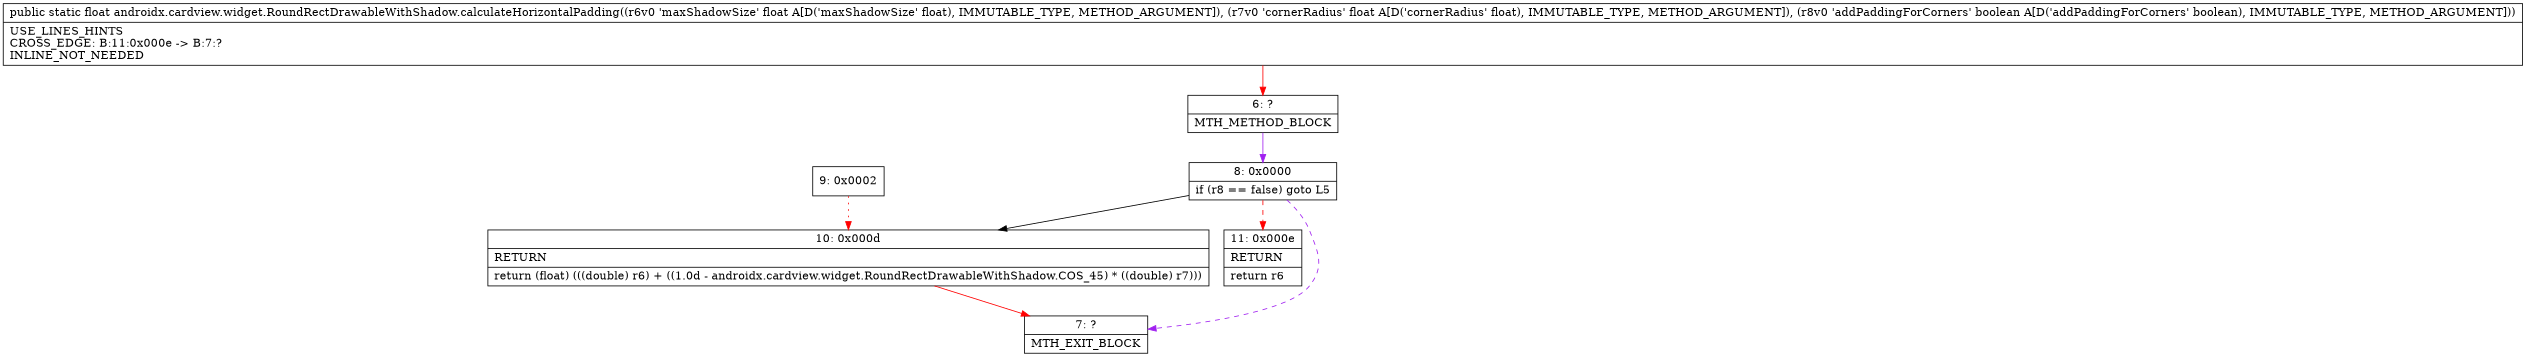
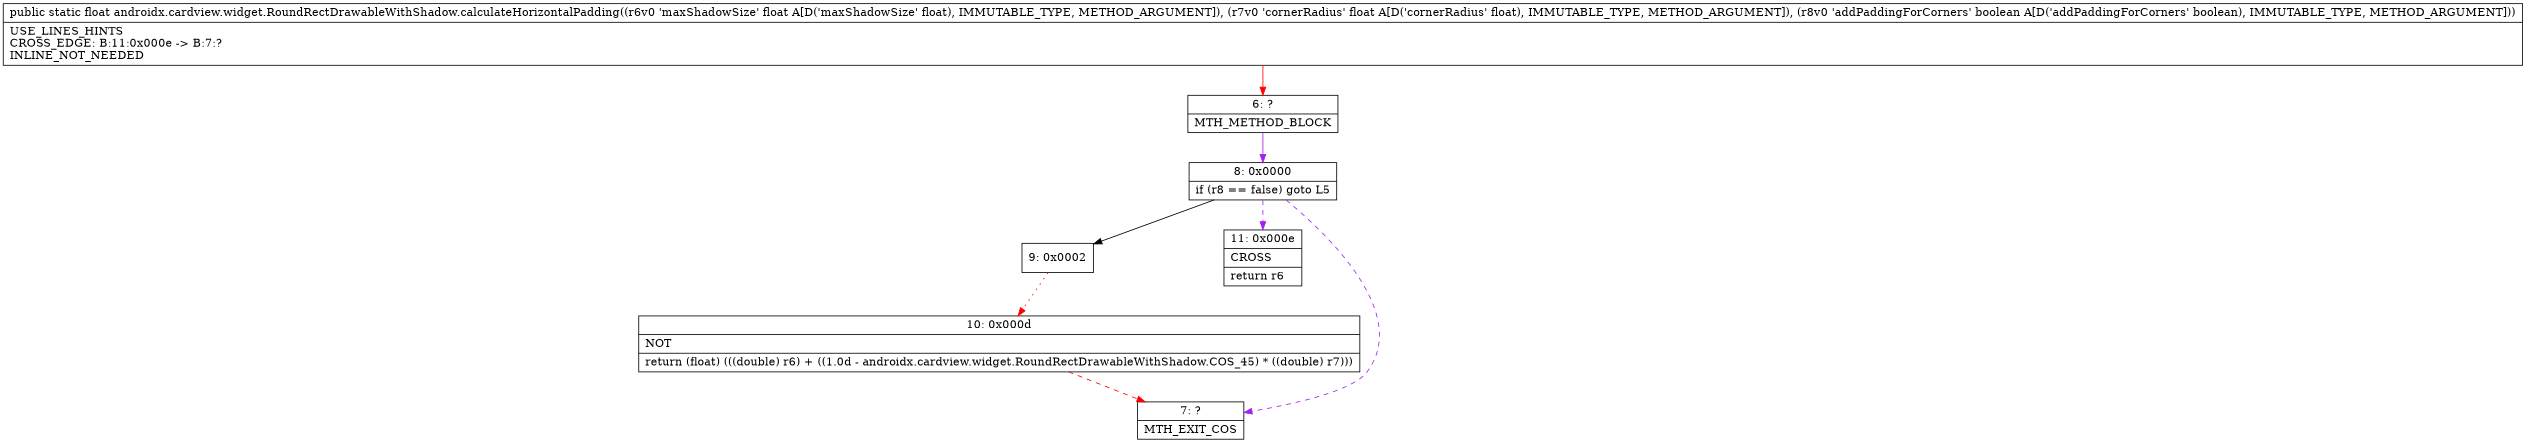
edge "8: 0x0000" -> "11: 0x000e": color red -> purple
edge "8: 0x0000" -> "10: 0x000d": now "8: 0x0000" -> "9: 0x0002"
node "10: 0x000d": text "RETURN" -> "NOT"
node "11: 0x000e": text "RETURN" -> "CROSS"
edge "10: 0x000d" -> "7: ?": style solid -> dashed
node "7: ?": text "MTH_EXIT_BLOCK" -> "MTH_EXIT_COS"
